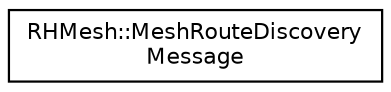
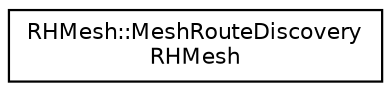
node "RHMesh::MeshRouteDiscovery Message": label "RHMesh::MeshRouteDiscovery Message" -> "RHMesh::MeshRouteDiscovery RHMesh"
